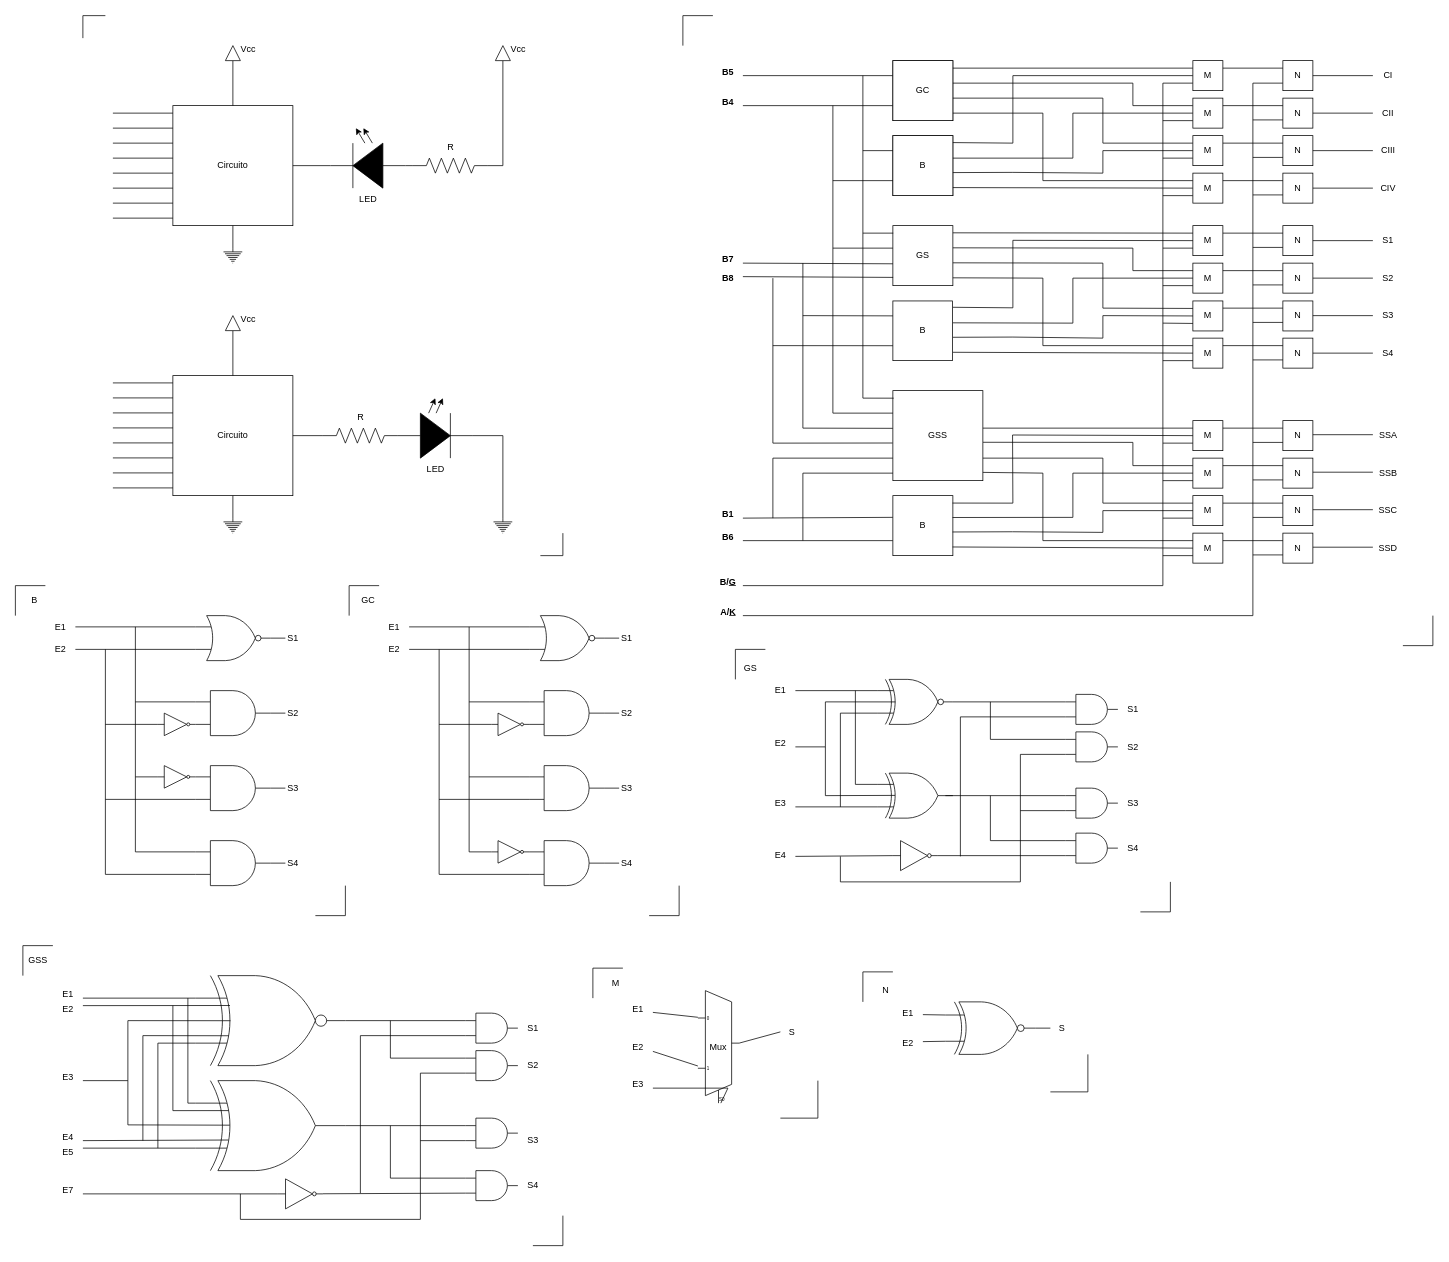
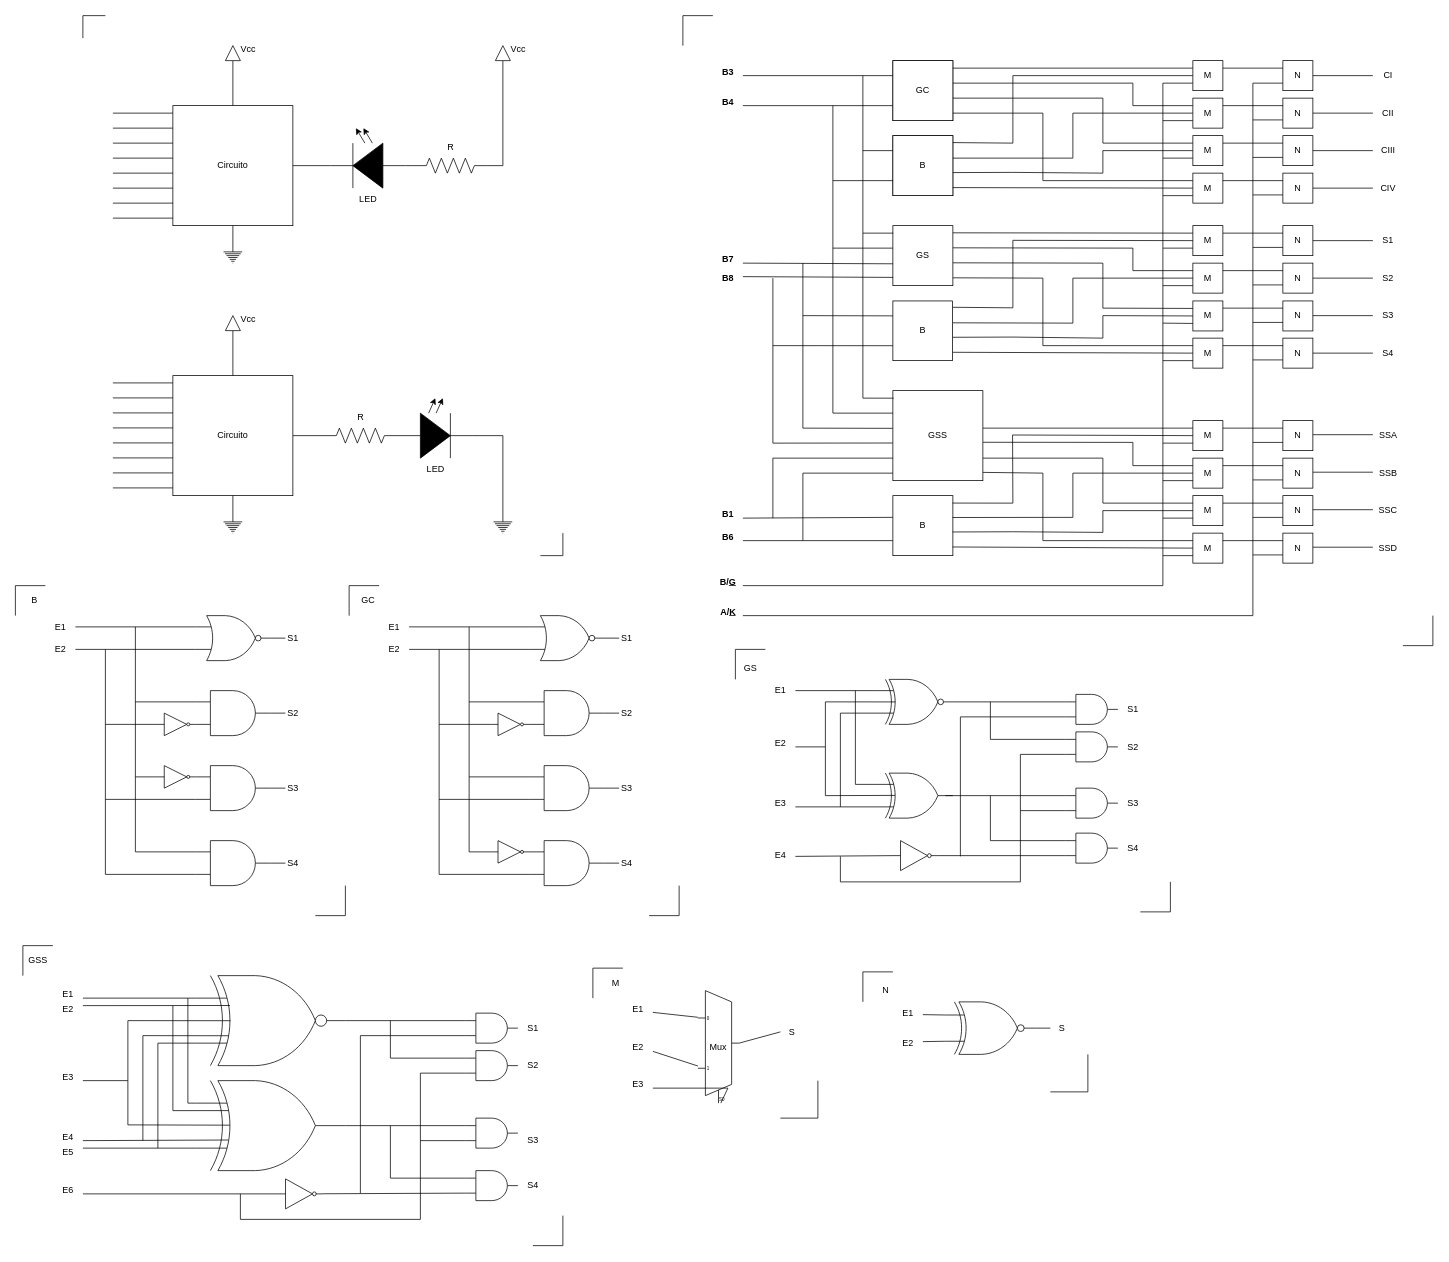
node "B5": label "B5" -> "B3"
node "E7": label "E7" -> "E6"
